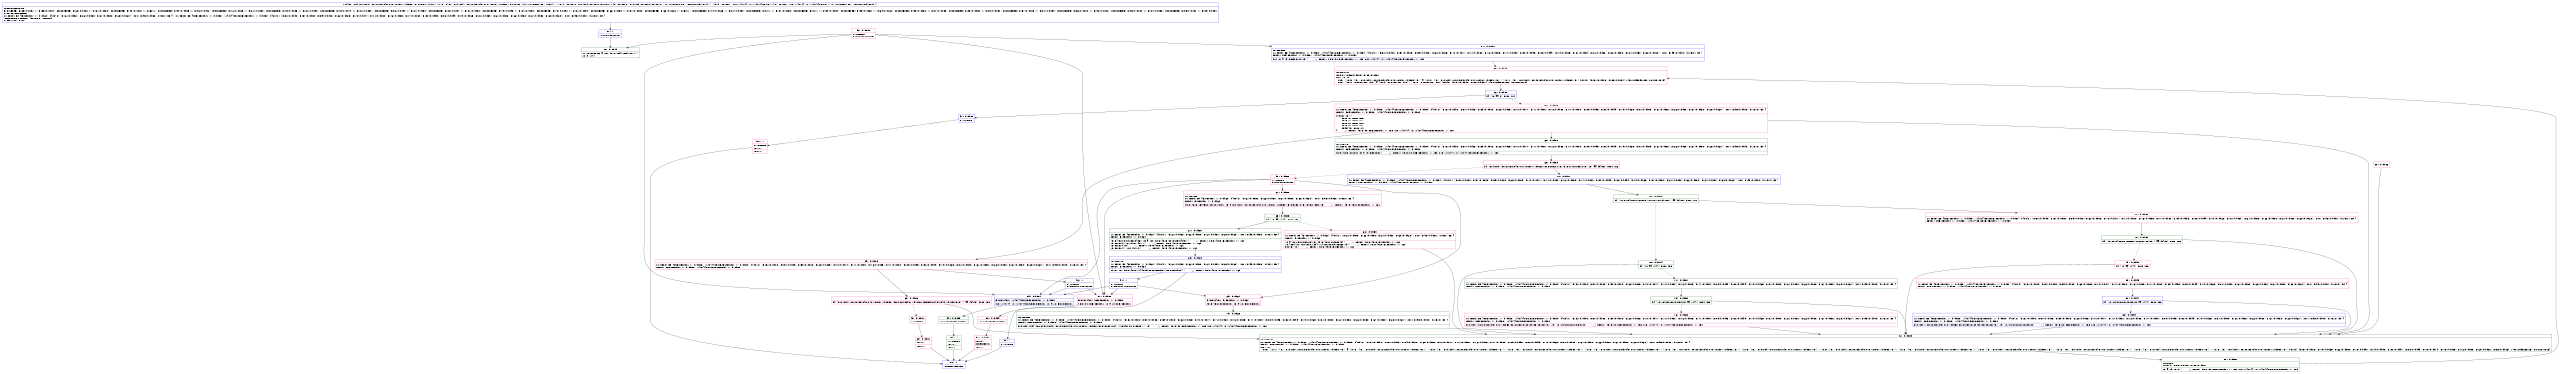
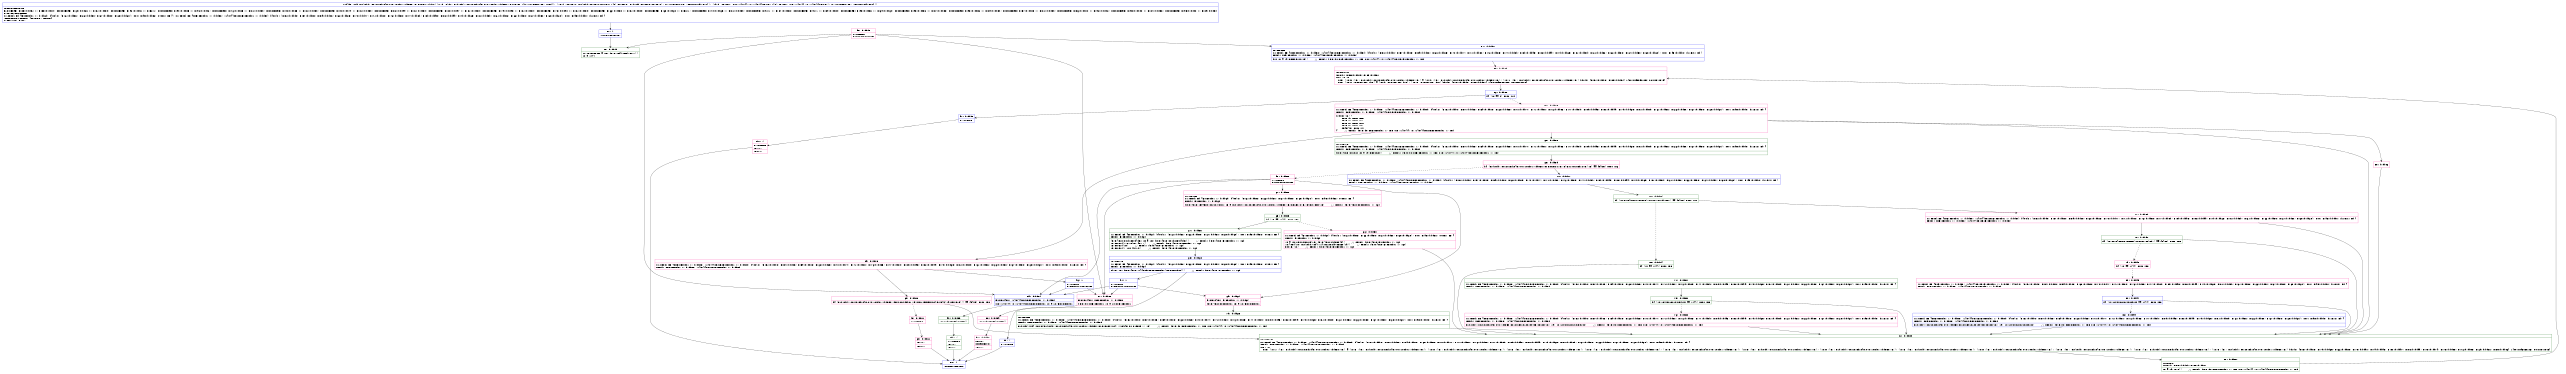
edge "57: 0x0013" -> "58: 0x0016": added
edge "79: 0x0093" -> "84: 0x00a0": now "77: 0x008b" -> "84: 0x00a0"
edge "73: 0x007f" -> "74: 0x0081": removed
